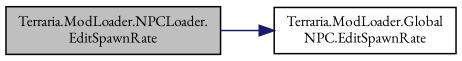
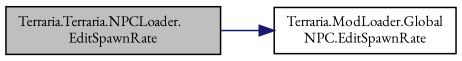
node "Terraria.ModLoader.NPCLoader. EditSpawnRate": label "Terraria.ModLoader.NPCLoader. EditSpawnRate" -> "Terraria.Terraria.NPCLoader. EditSpawnRate"
